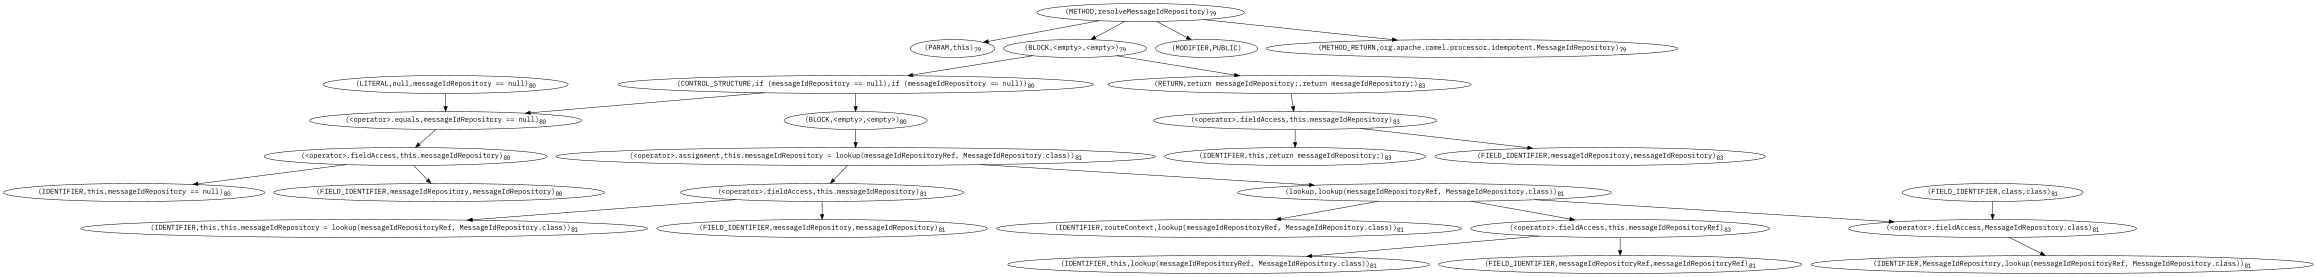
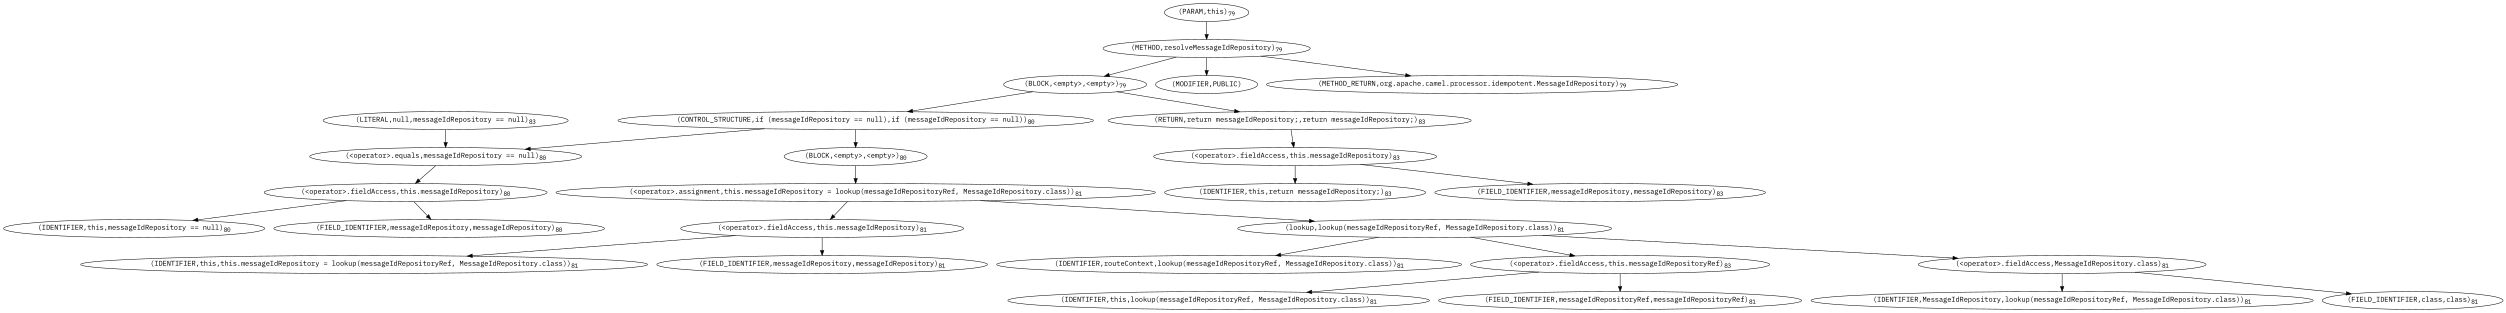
edge "(METHOD,resolveMessageIdRepository)" -> "(PARAM,this)": reversed
node "(LITERAL,null,messageIdRepository == null)": text "80" -> "83"
edge "(FIELD_IDENTIFIER,class,class)" -> "(<operator>.fieldAccess,MessageIdRepository.class)": reversed
